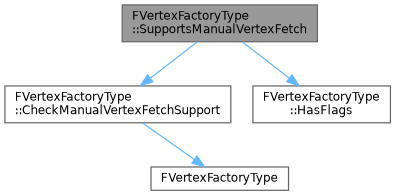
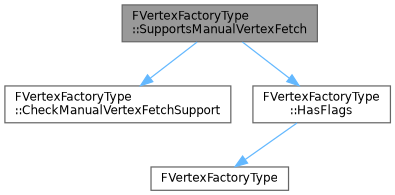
edge "FVertexFactoryType ::CheckManualVertexFetchSupport" -> "FVertexFactoryType": now "FVertexFactoryType ::HasFlags" -> "FVertexFactoryType"
